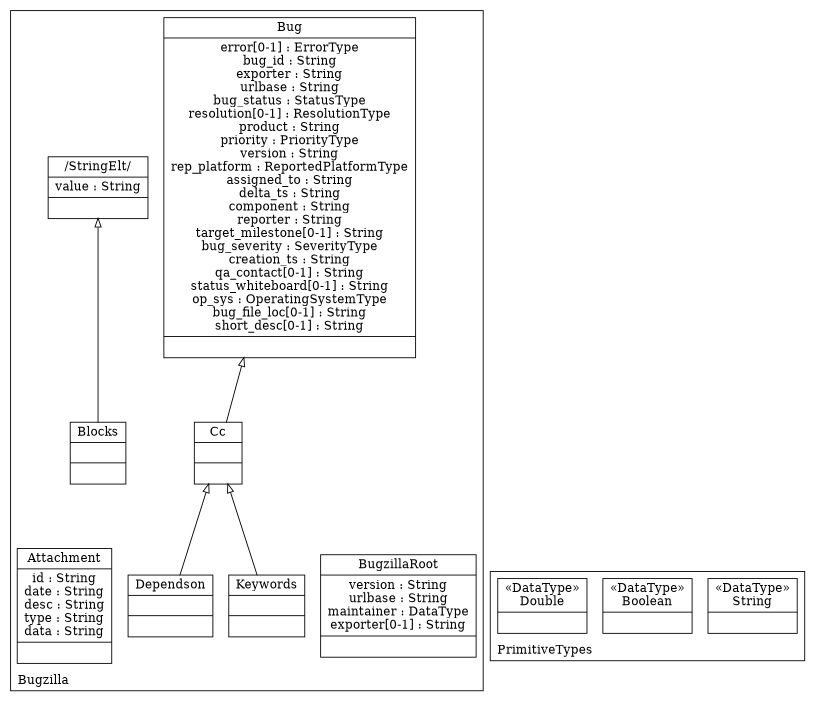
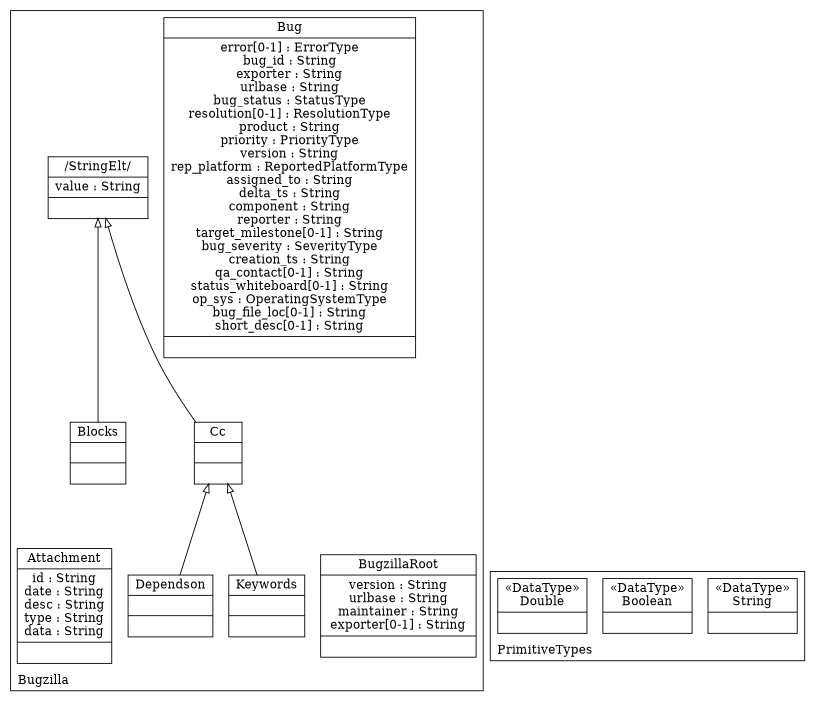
edge "Cc" -> "Bug": now "Cc" -> "/StringElt/"
node "BugzillaRoot": text "maintainer : DataType" -> "maintainer : String"
